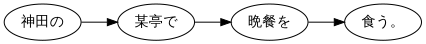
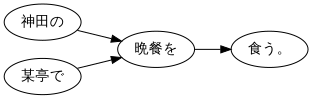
edge "神田の" -> "某亭で": now "神田の" -> "晩餐を"
